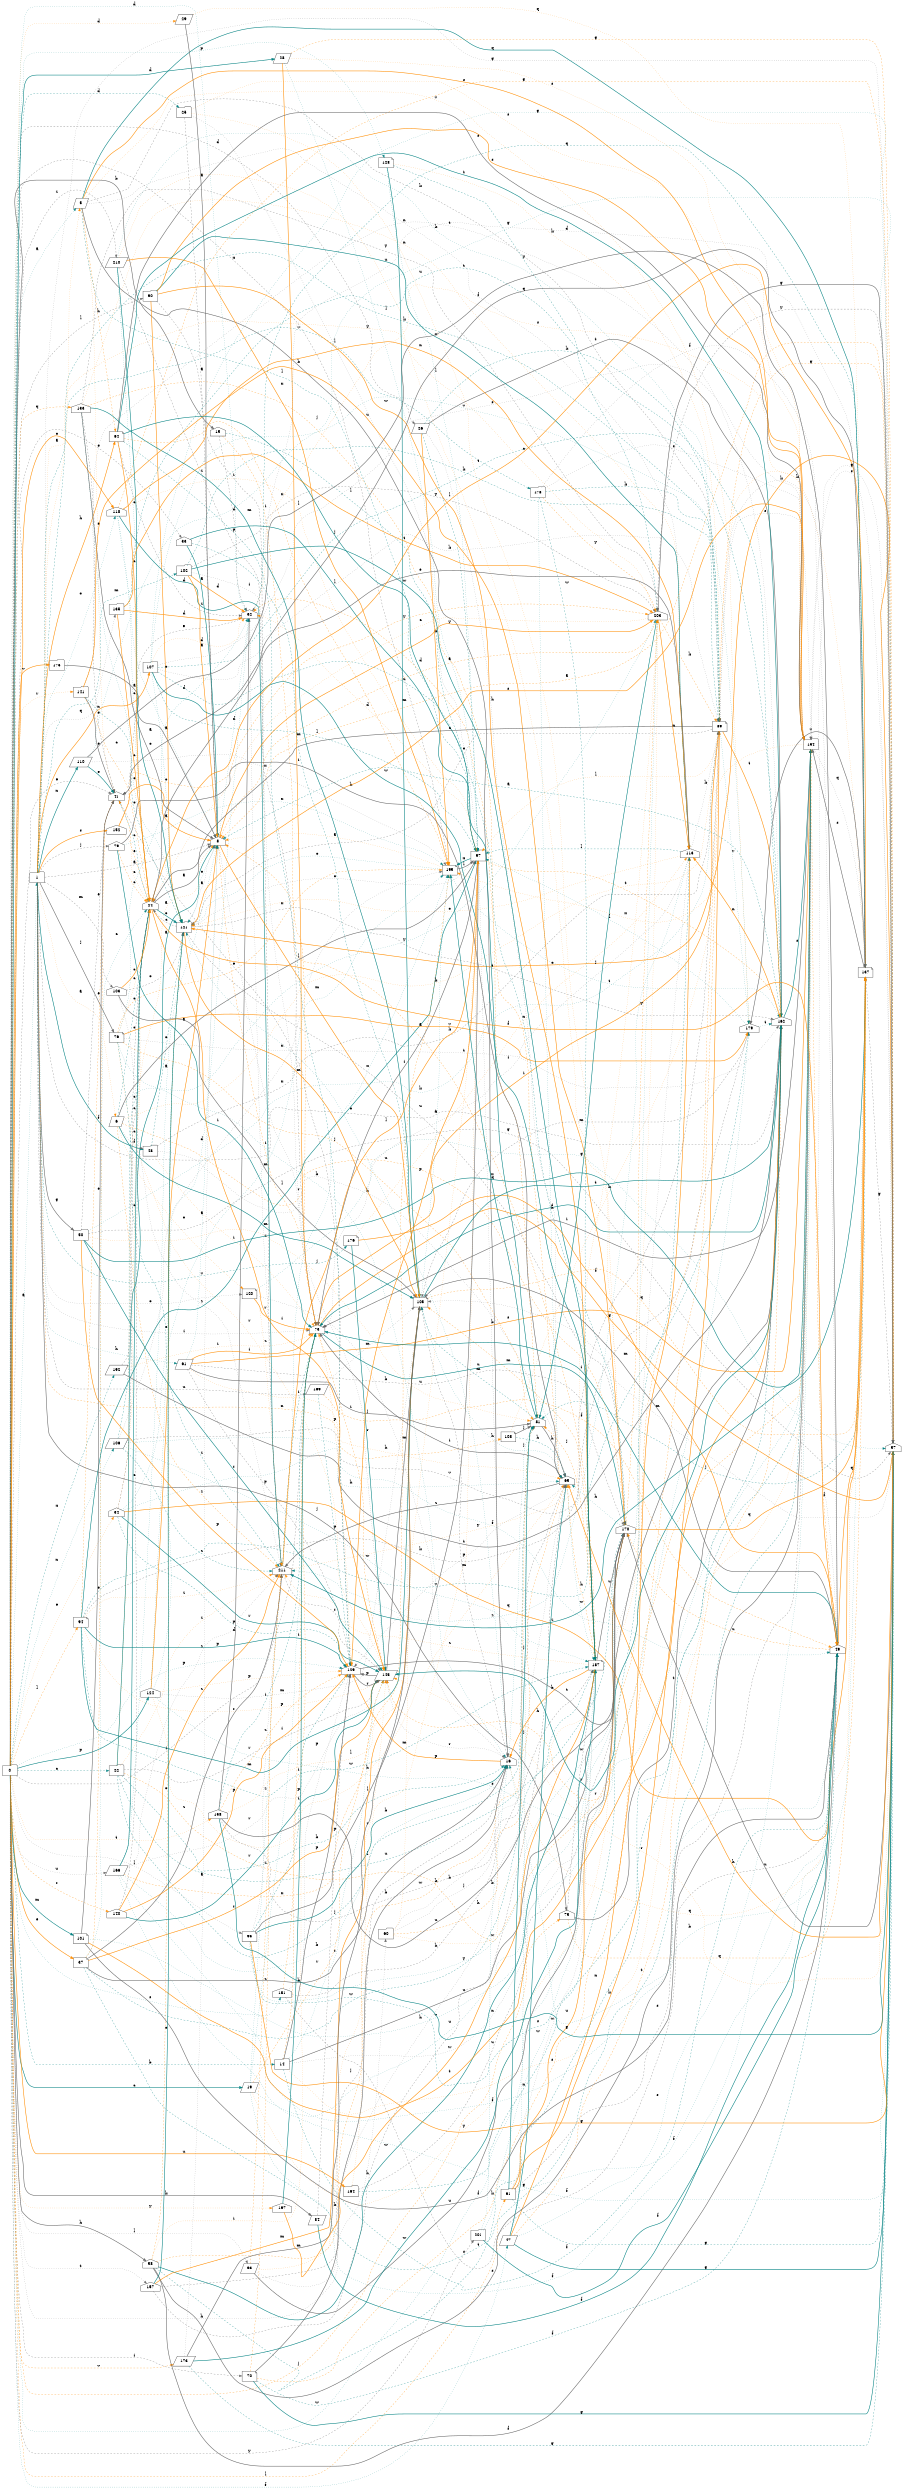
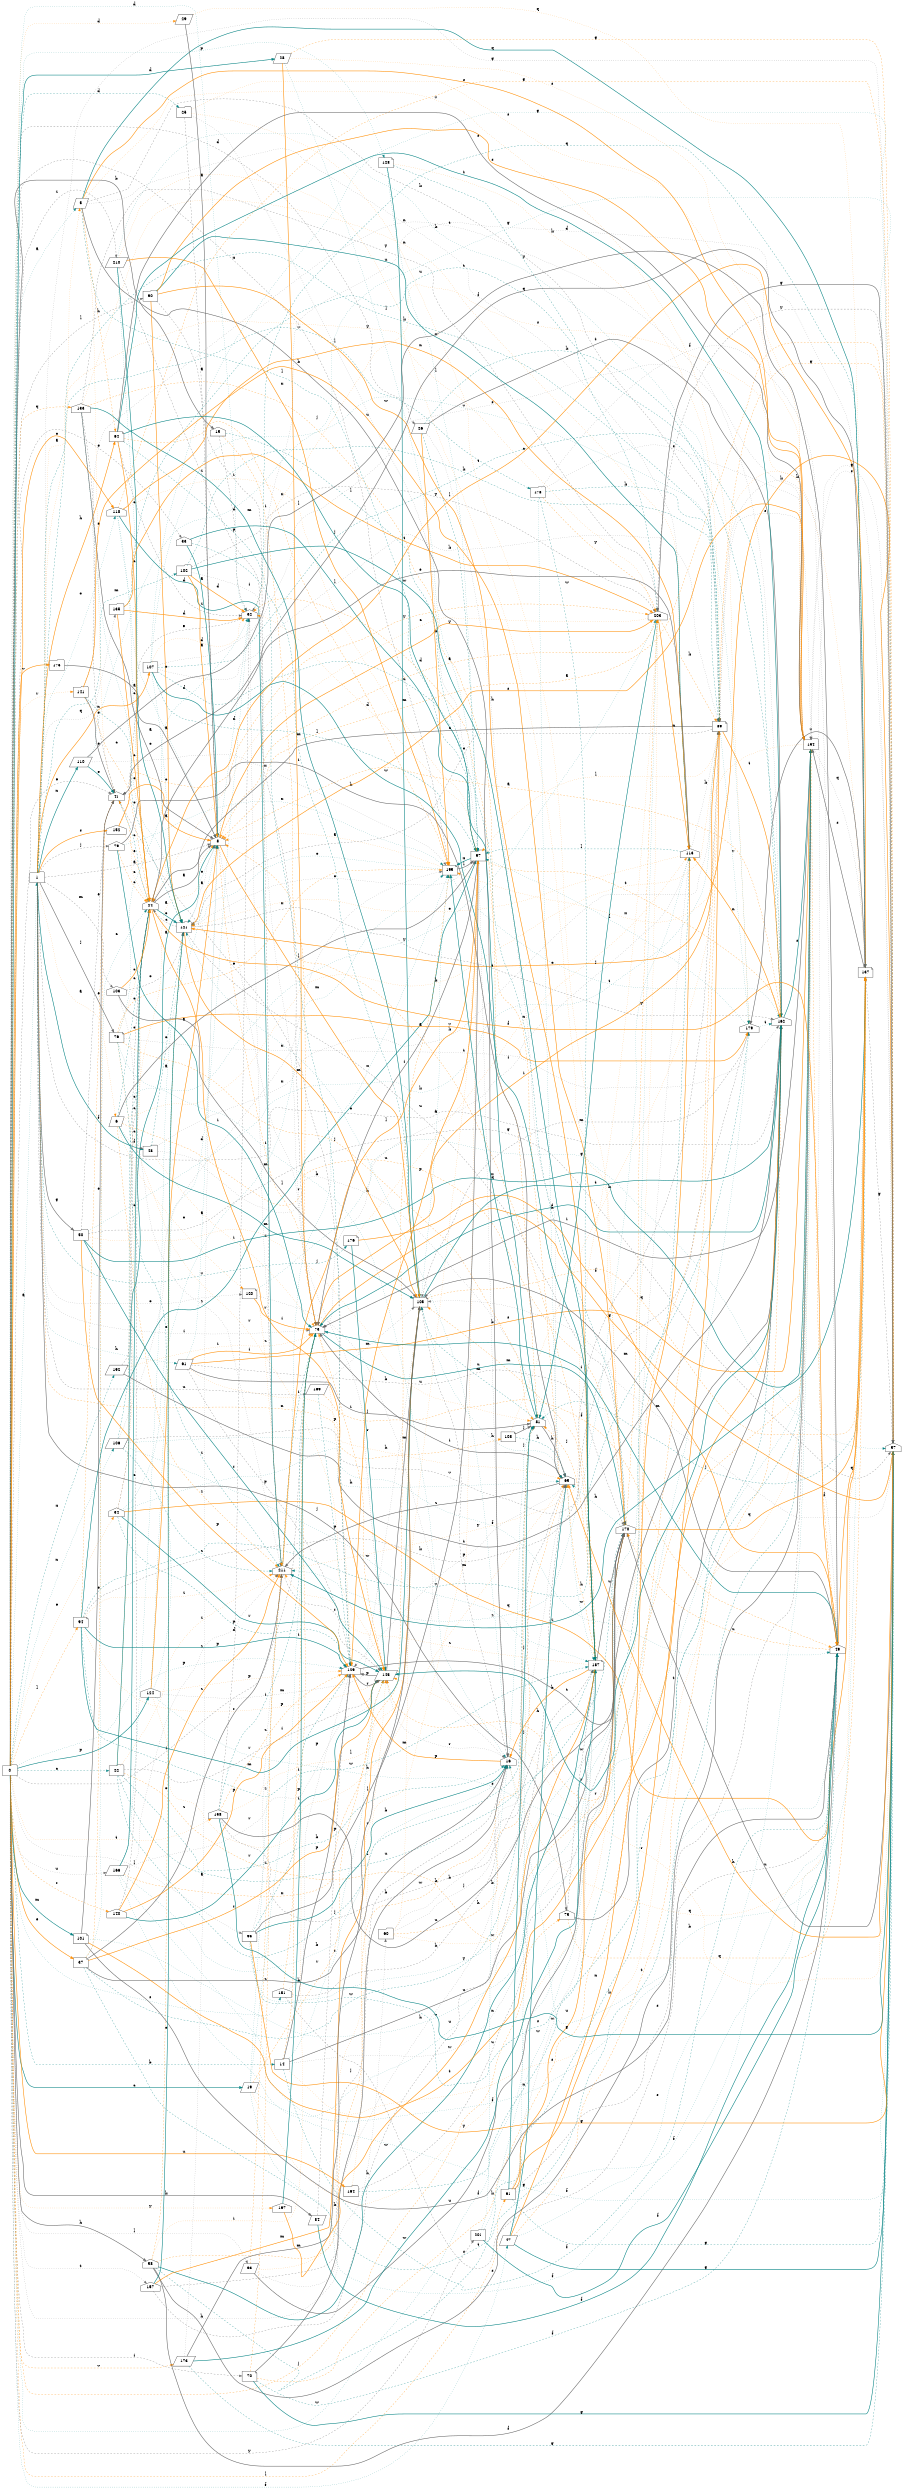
edge "162" -> "8": color teal -> darkorange
edge "48" -> "89": style dashed -> dotted
edge "158" -> "32": style bold -> dashed
